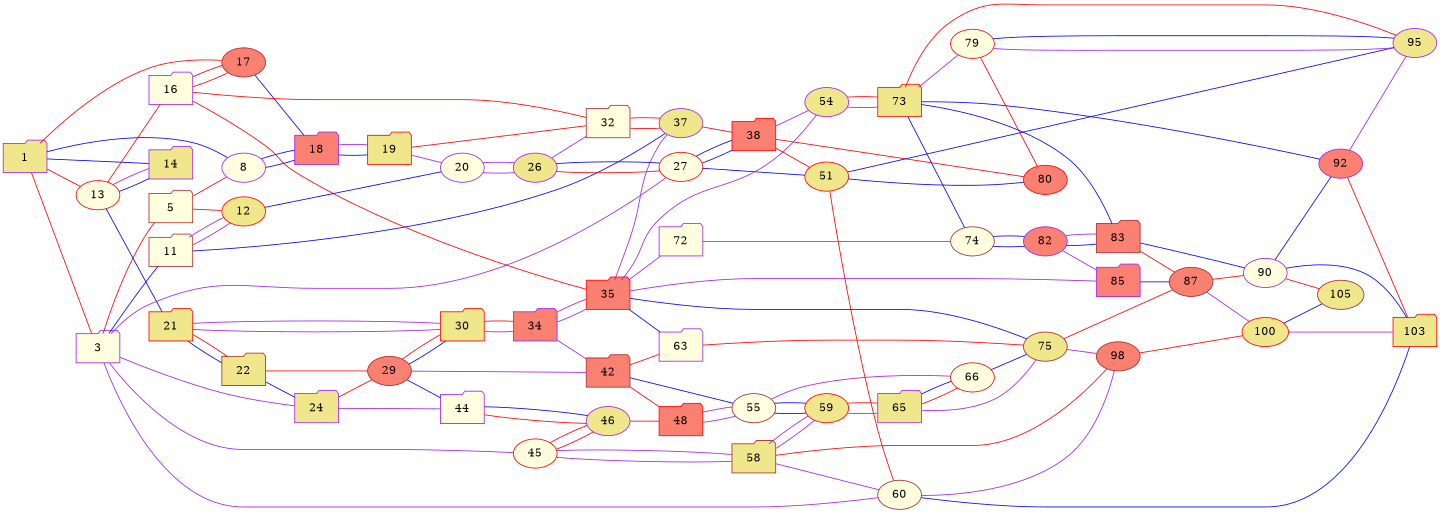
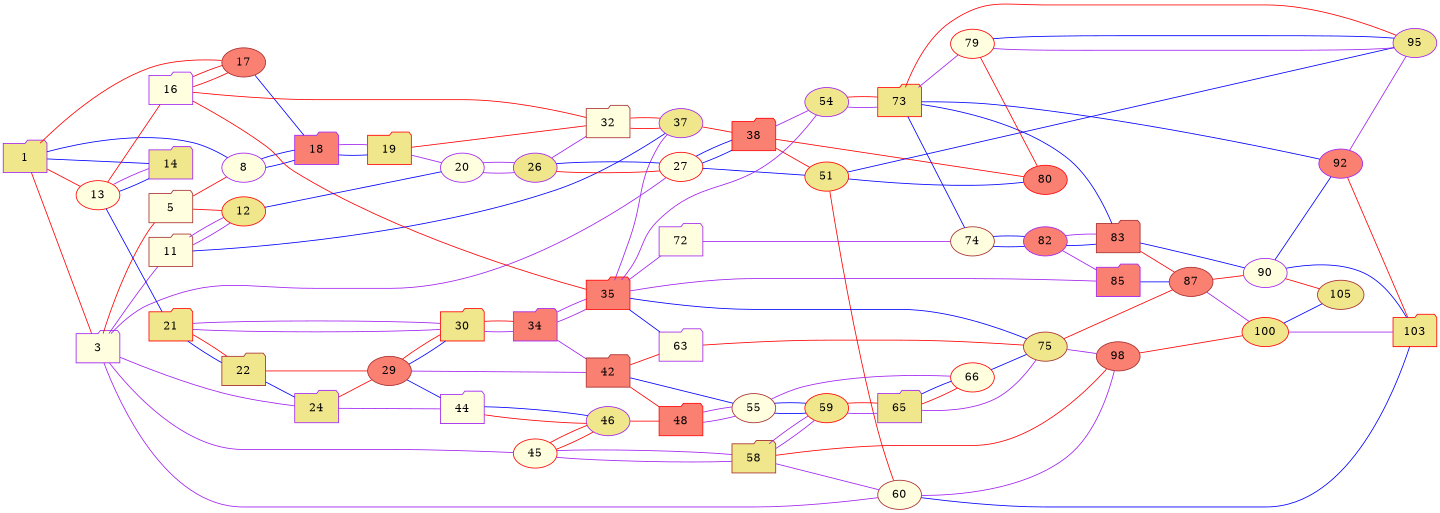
edge "11" -- "3": color blue -> purple
